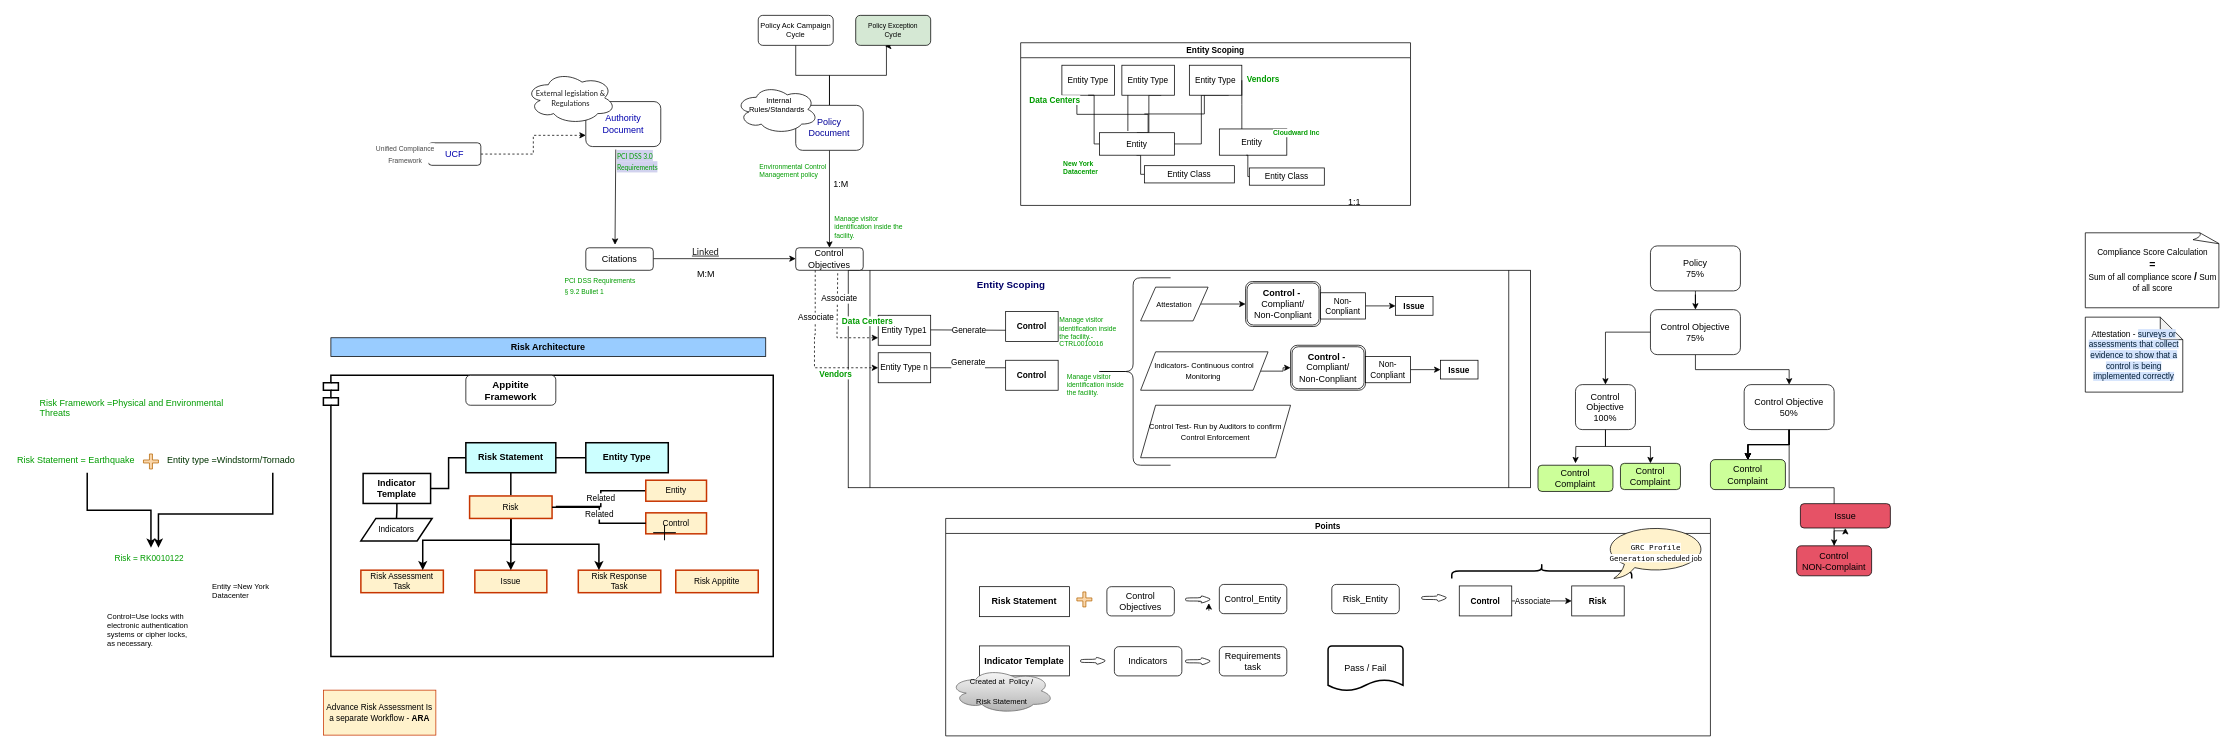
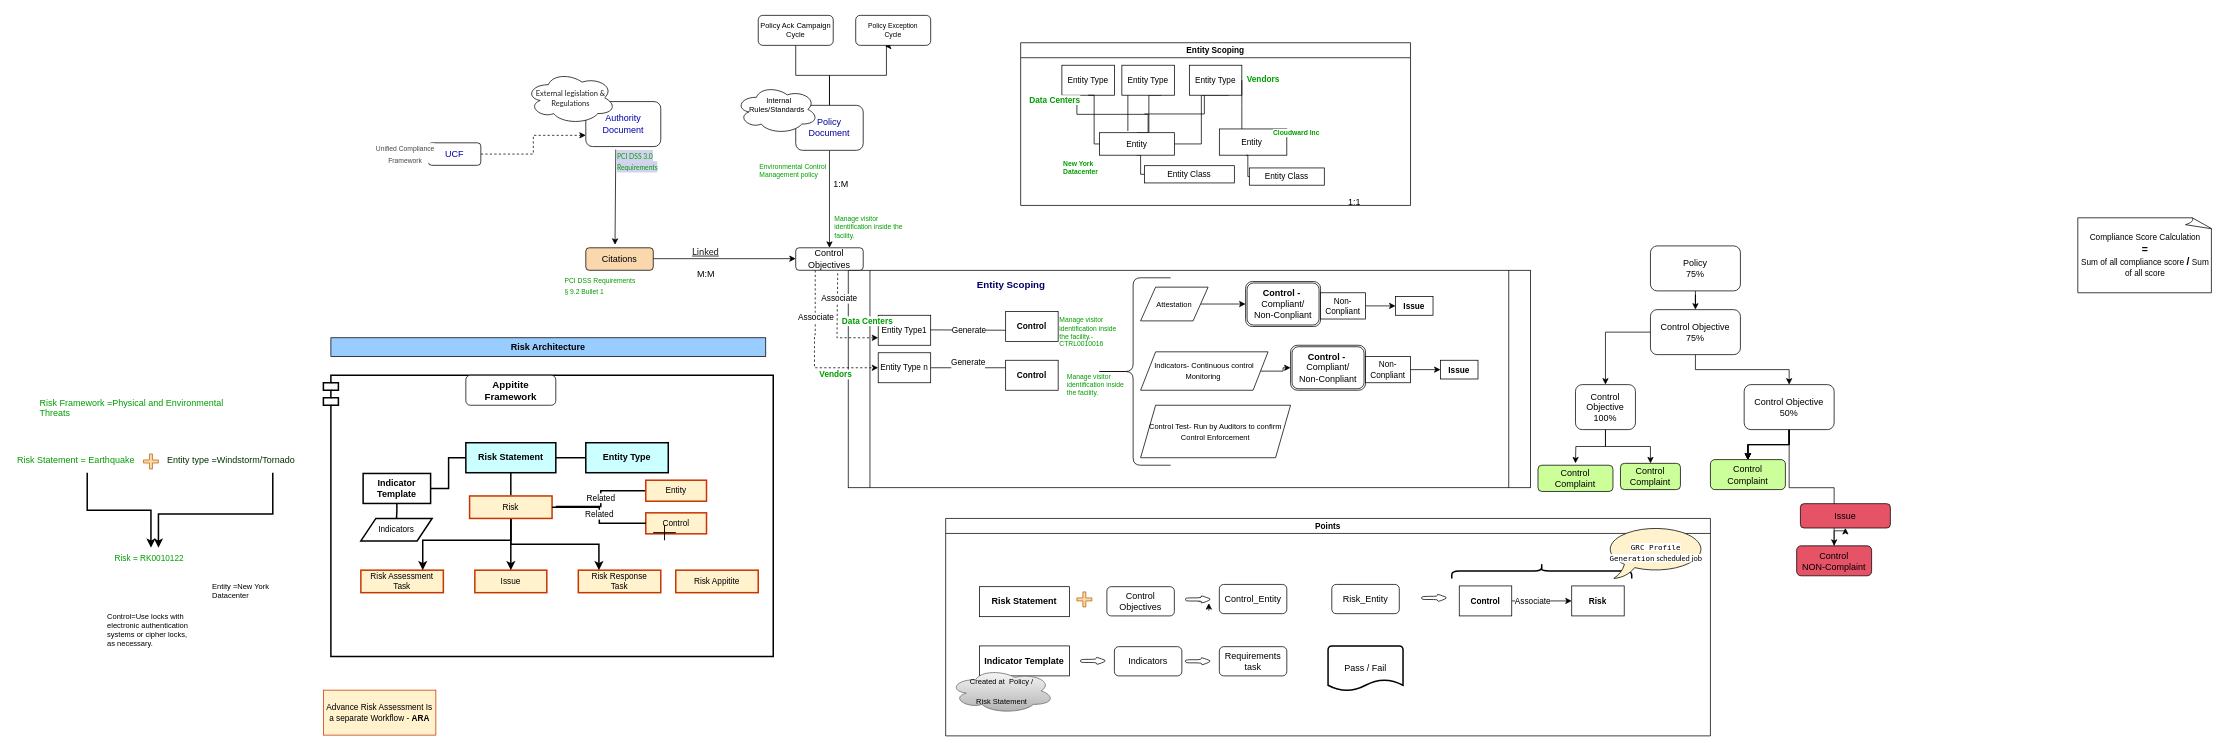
node "Policy Exception Cycle": fillcolor #d5e8d4 -> #ffffff
node "Citations": fillcolor #ffffff -> #fad7ac
node "Compliance Score Calculation = Sum of all compliance score / Sum of all score": moved (2153, 270) -> (2145, 255)
node "Attestation - surveys or assessments that collect evidence to show that a control is being implemented correctly": removed
